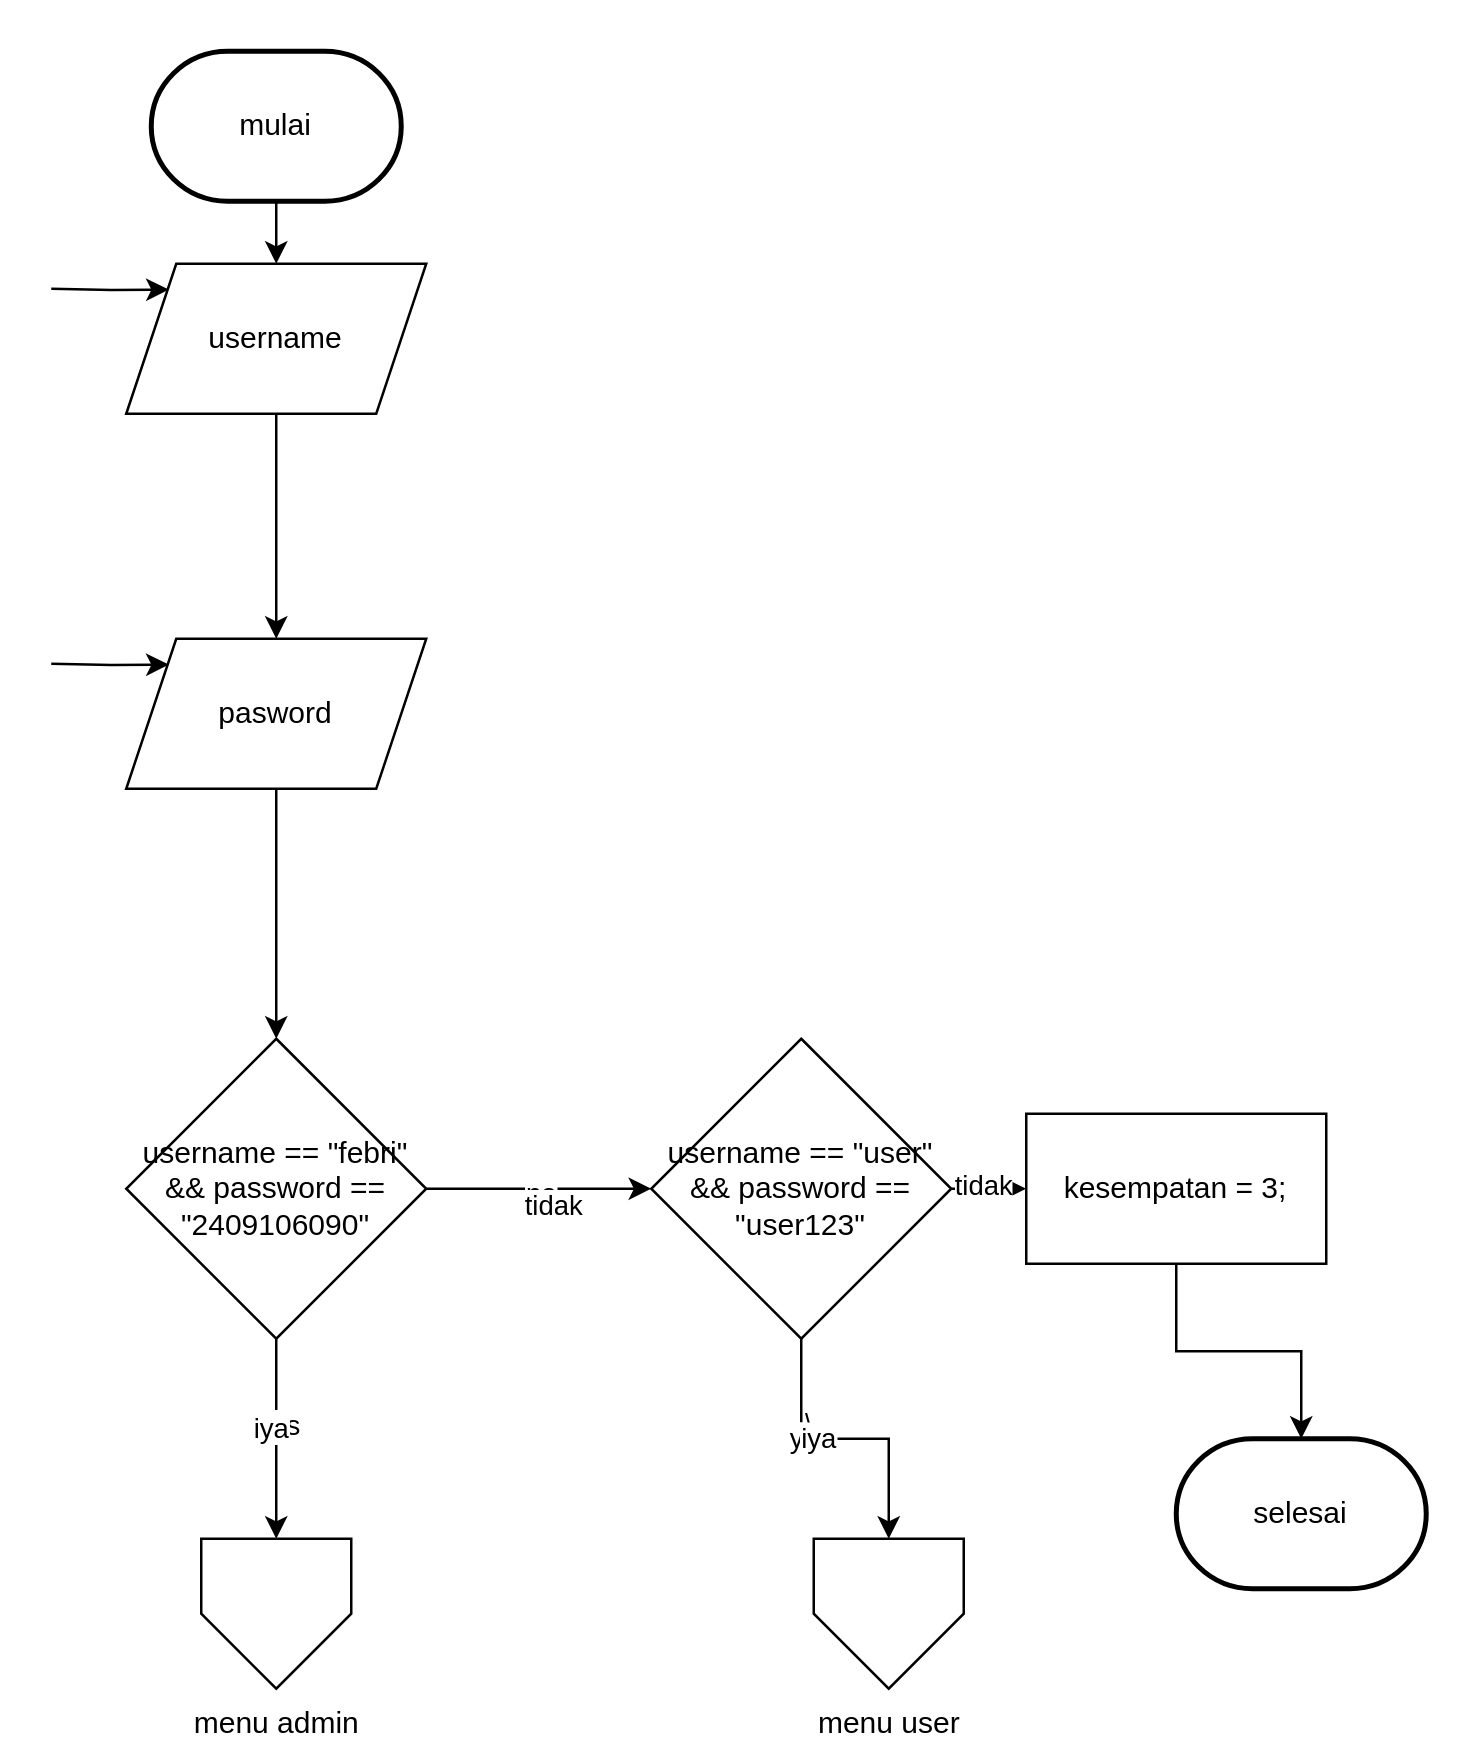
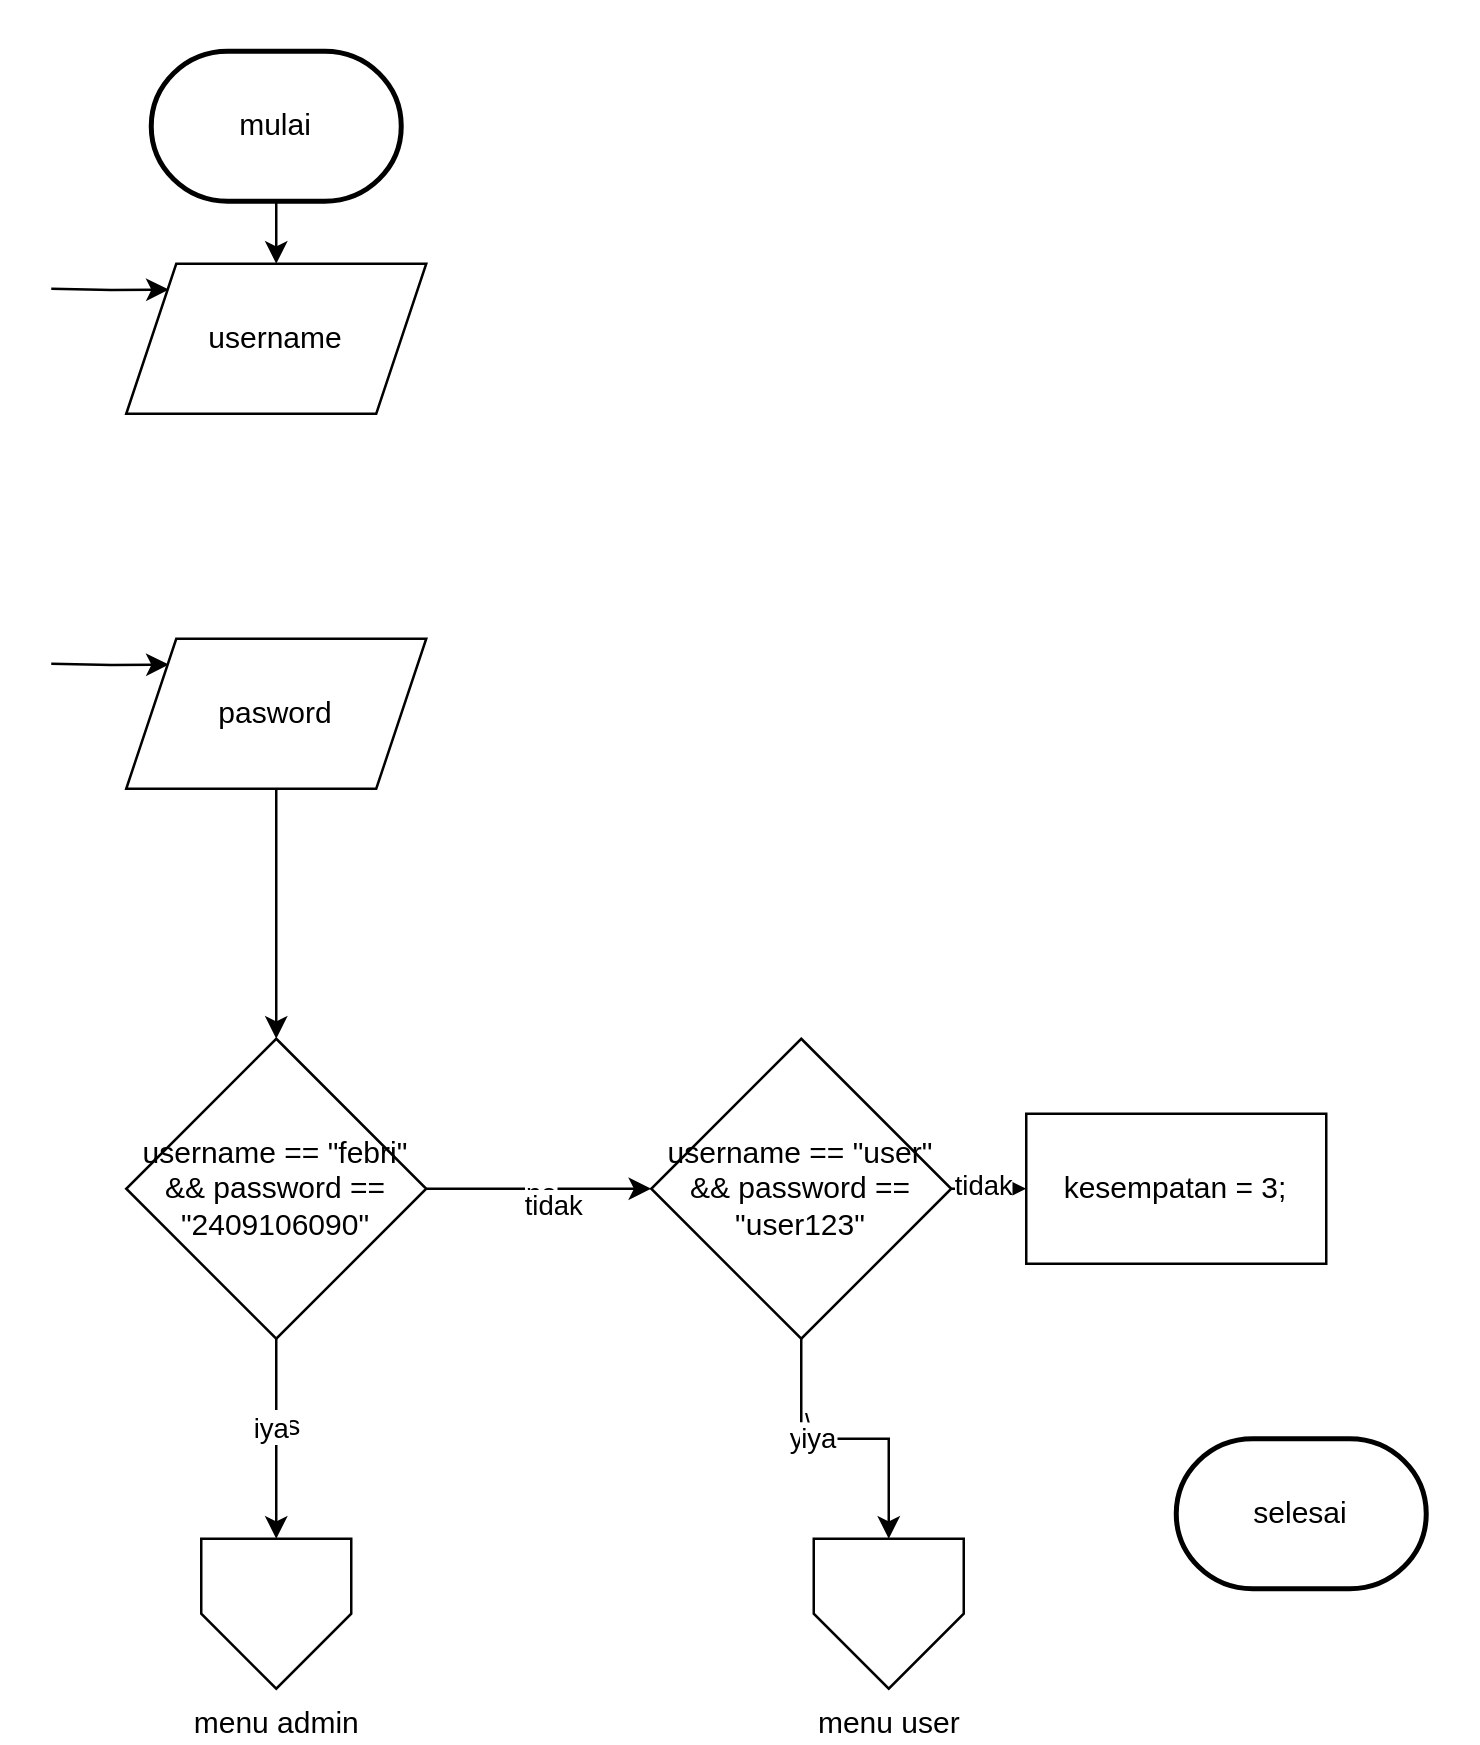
edge "username" -> "pasword": removed
edge "kesempatan = 3;" -> "selesai": removed
